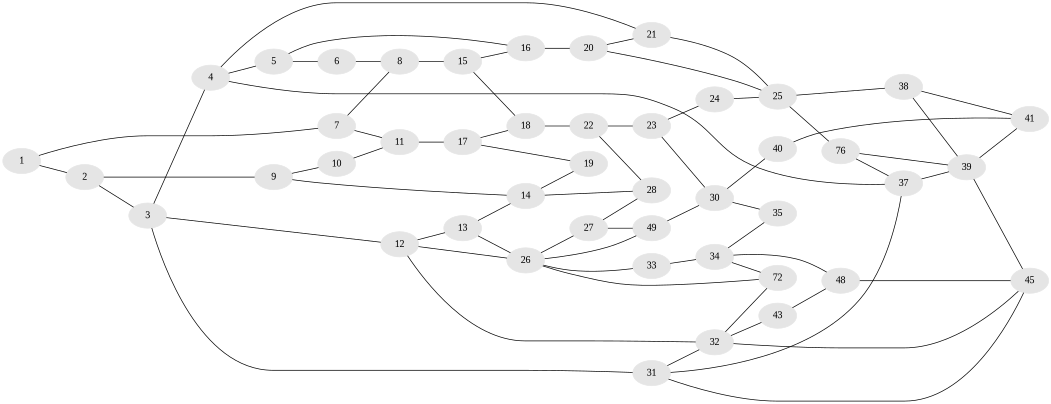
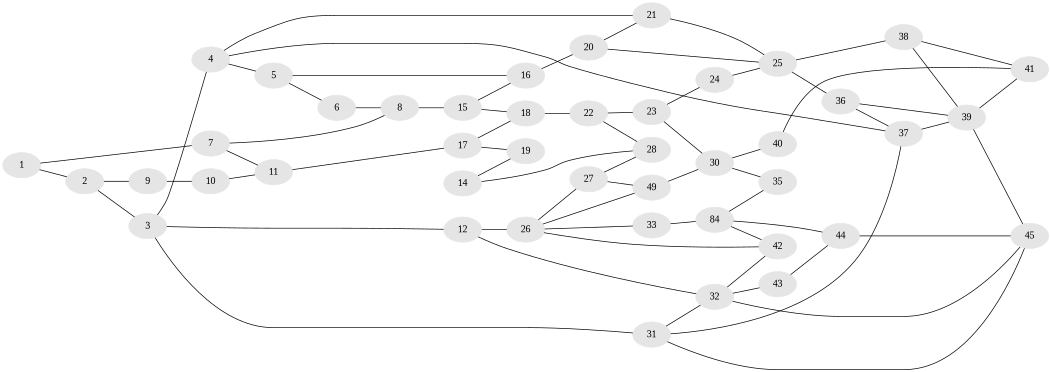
node "76": label "76" -> "36"
edge "9" -- "14": removed
node "13": removed
node "34": label "34" -> "84"
node "72": label "72" -> "42"
node "48": label "48" -> "44"
